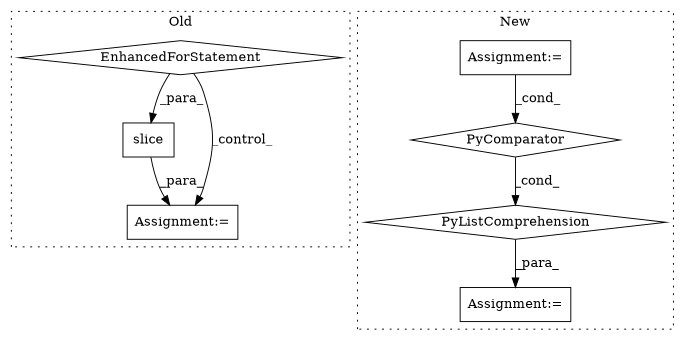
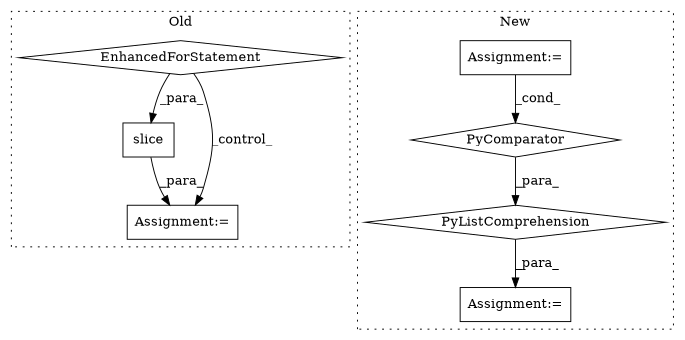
edge "PyComparator" -> "PyListComprehension": label "_cond_" -> "_para_"
